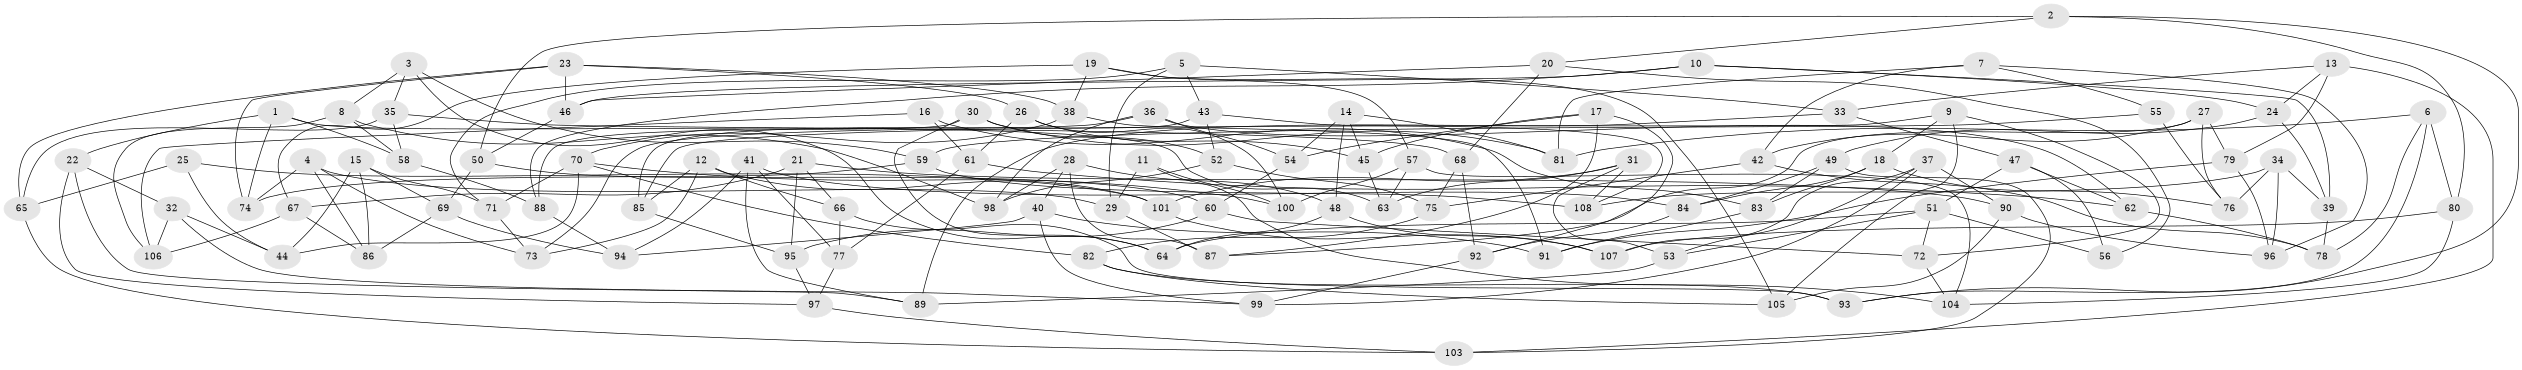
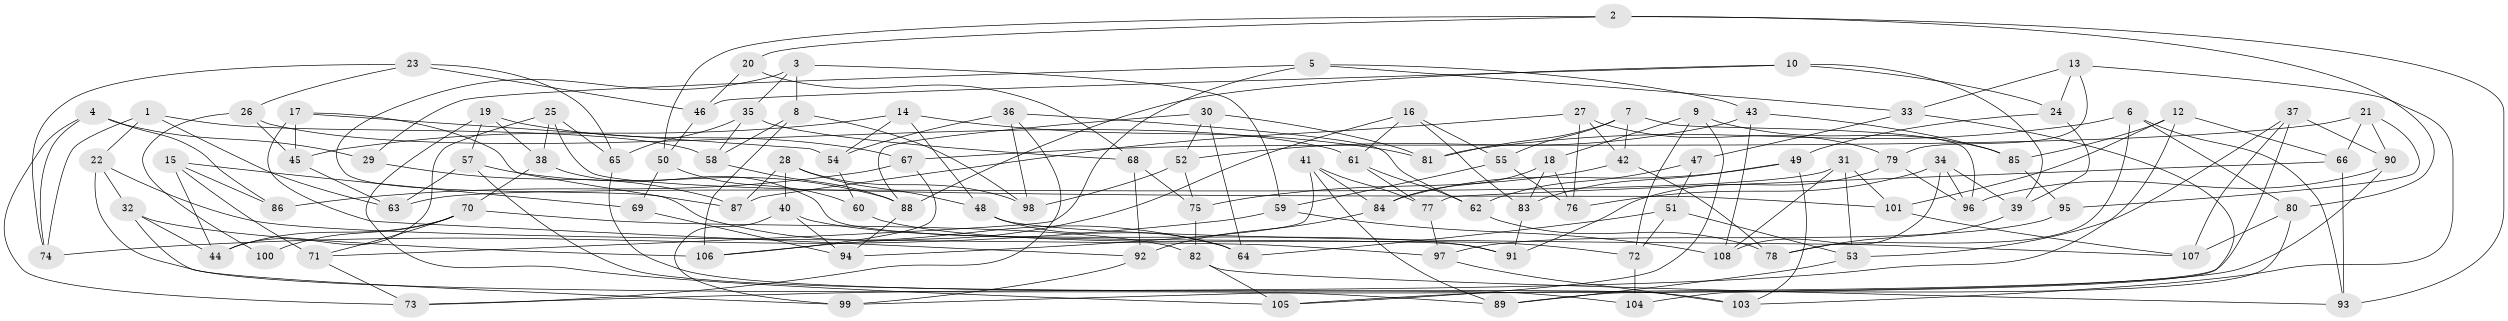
edge "23" -- "38": now "25" -- "38"
edge "16" -- "55": added
node "11": removed
edge "57" -- "100": now "57" -- "88"
edge "69" -- "86": removed
edge "60" -- "95": removed
node "56": removed
